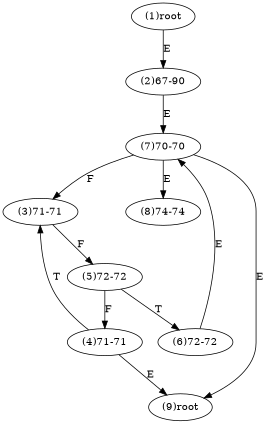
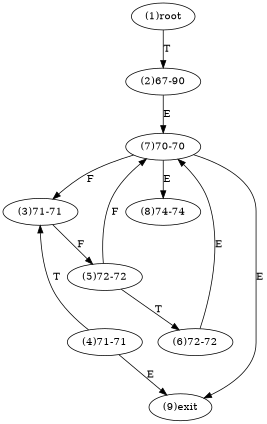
edge "(1)root" -> "(2)67-90": label "E" -> "T"
edge "(5)72-72" -> "(4)71-71": now "(5)72-72" -> "(7)70-70"
node "(9)root": label "(9)root" -> "(9)exit"
